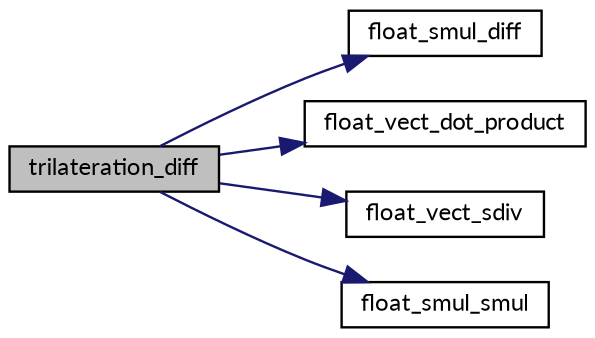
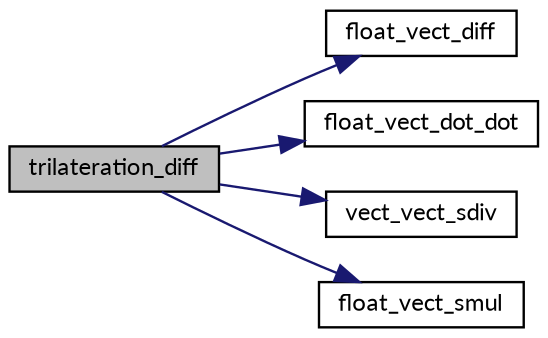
node "float_smul_diff": label "float_smul_diff" -> "float_vect_diff"
node "float_vect_dot_product": label "float_vect_dot_product" -> "float_vect_dot_dot"
node "float_vect_sdiv": label "float_vect_sdiv" -> "vect_vect_sdiv"
node "float_smul_smul": label "float_smul_smul" -> "float_vect_smul"
